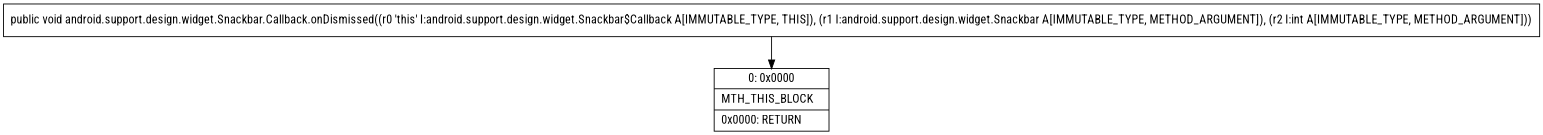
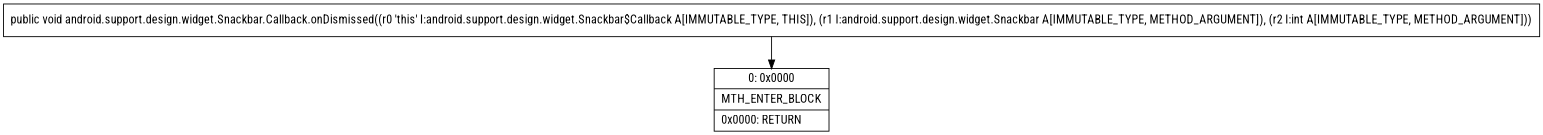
node "0: 0x0000": text "MTH_THIS_BLOCK" -> "MTH_ENTER_BLOCK"
